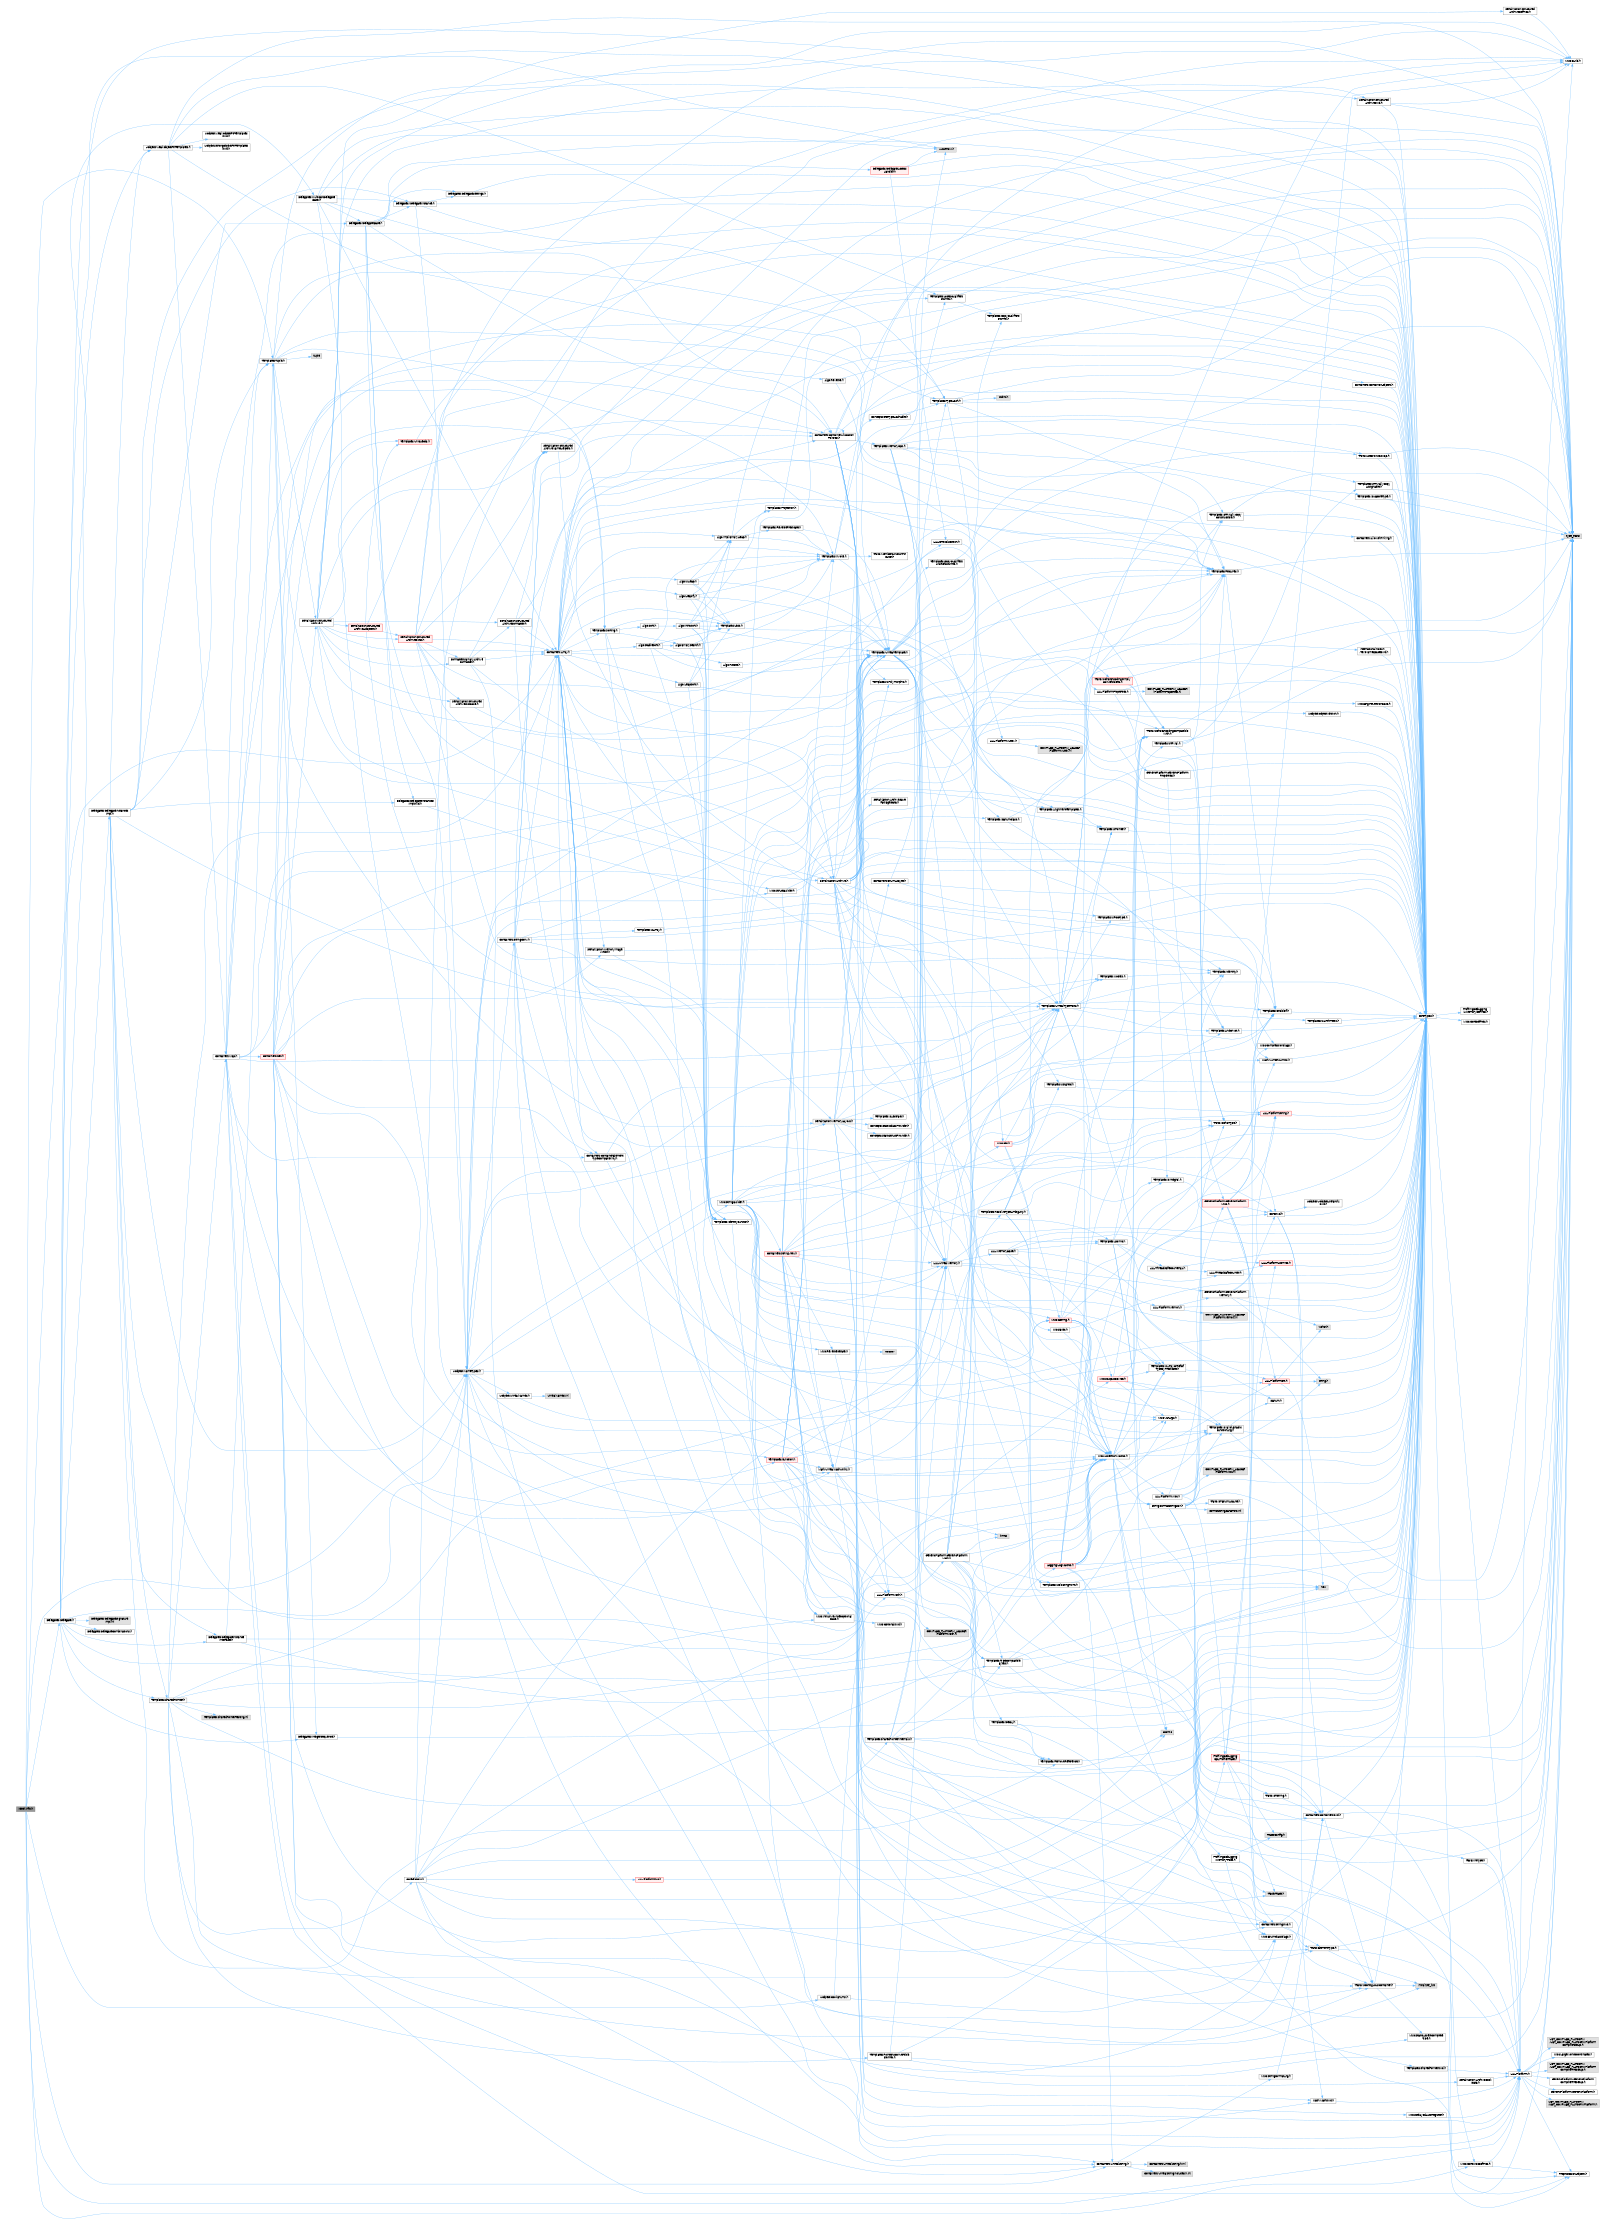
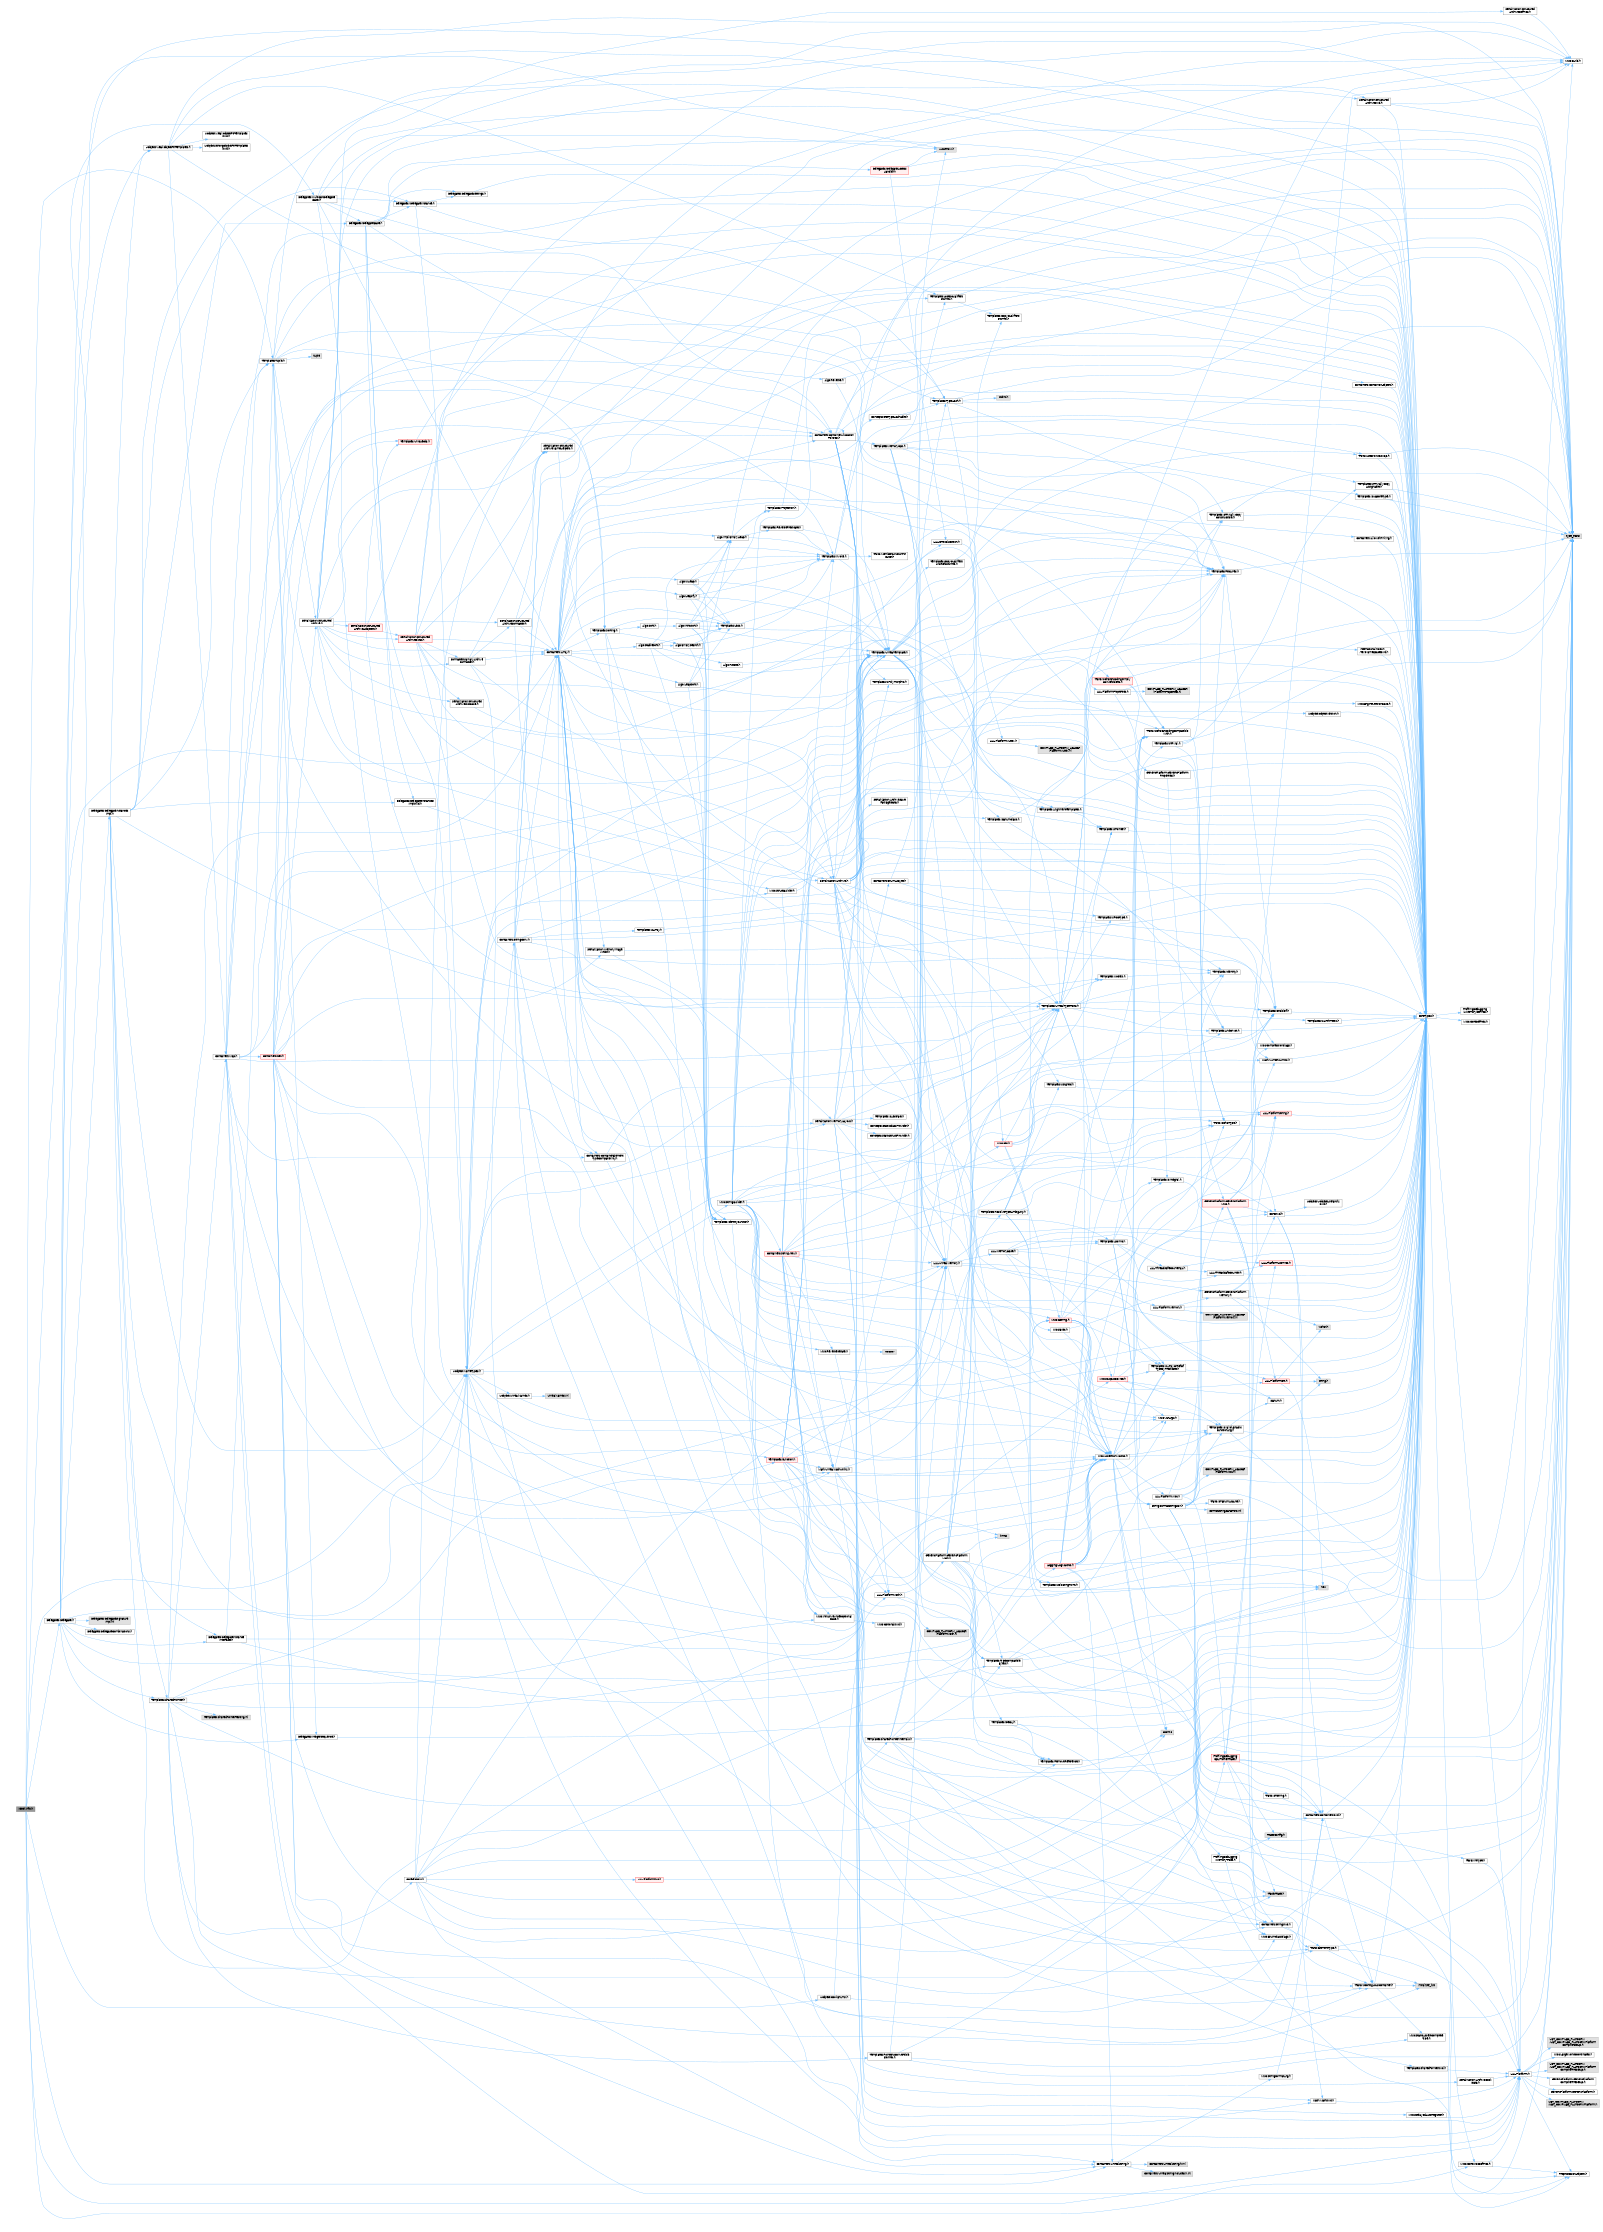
edge "GenericPlatform/GenericPlatform Math.h" -> "HAL/PlatformCrt.h": removed
edge "Containers/ContainersFwd.h" -> "HAL/Platform.h": removed
edge "CoreGlobals.h" -> "Misc/EnumClassFlags.h": now "CoreGlobals.h" -> "Trace/Trace.h"
